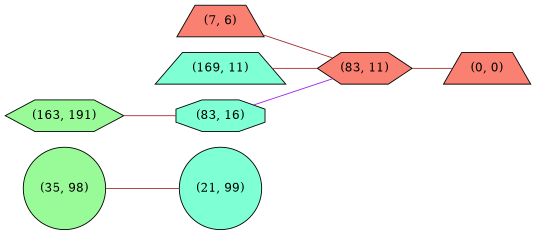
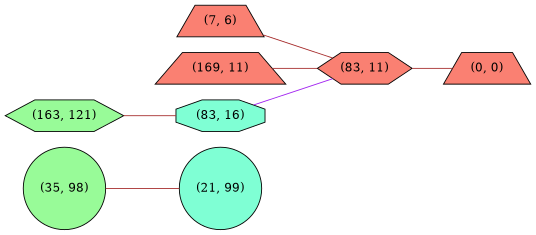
node "(169, 11)": fillcolor aquamarine -> salmon
node "(163, 191)": label "(163, 191)" -> "(163, 121)"
